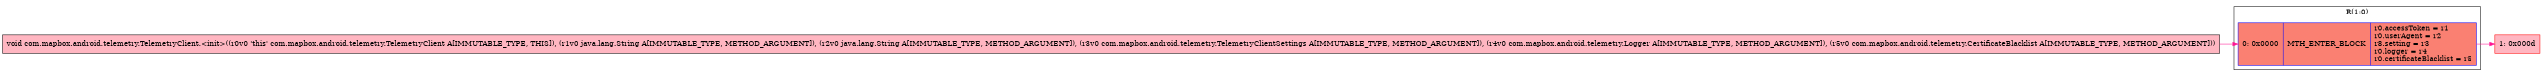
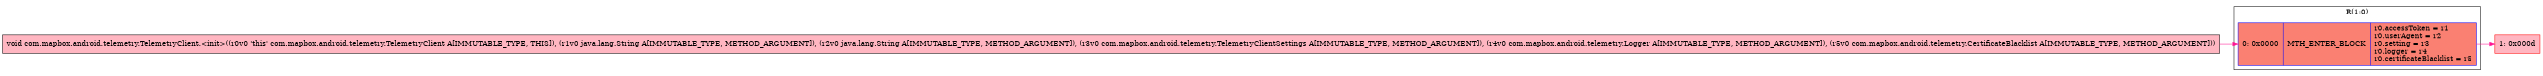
node "0: 0x0000": text "r8.setting = r3" -> "r0.setting = r3"
